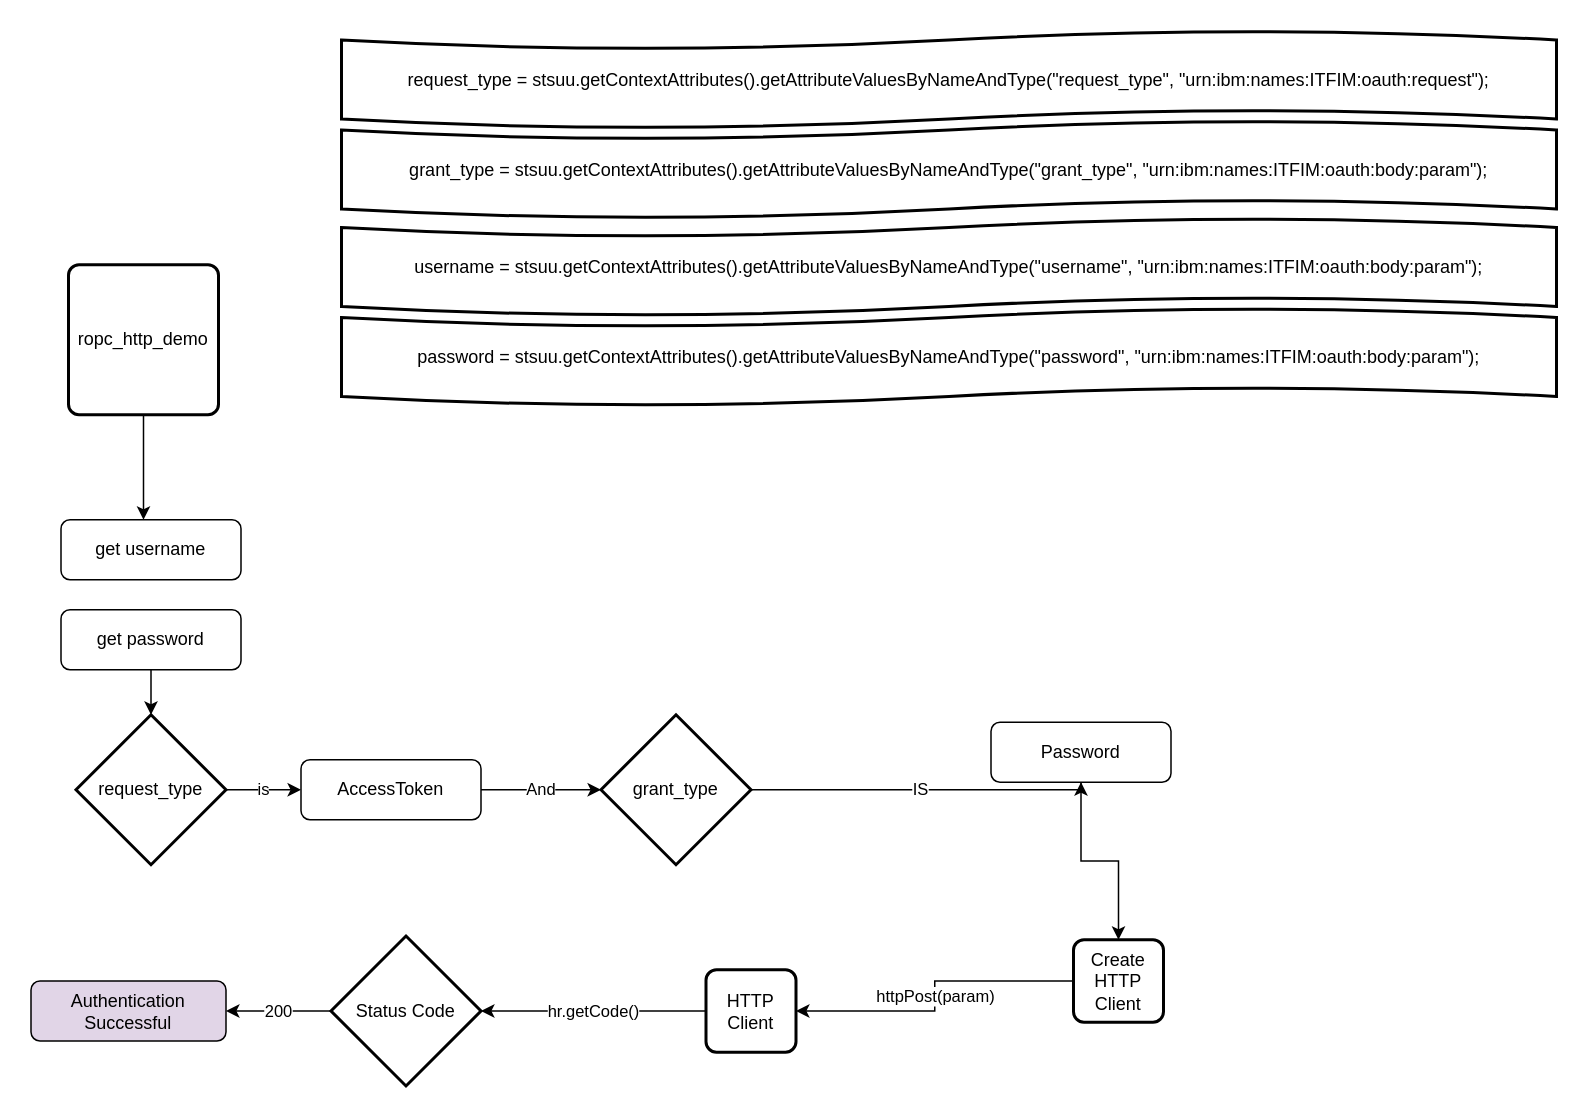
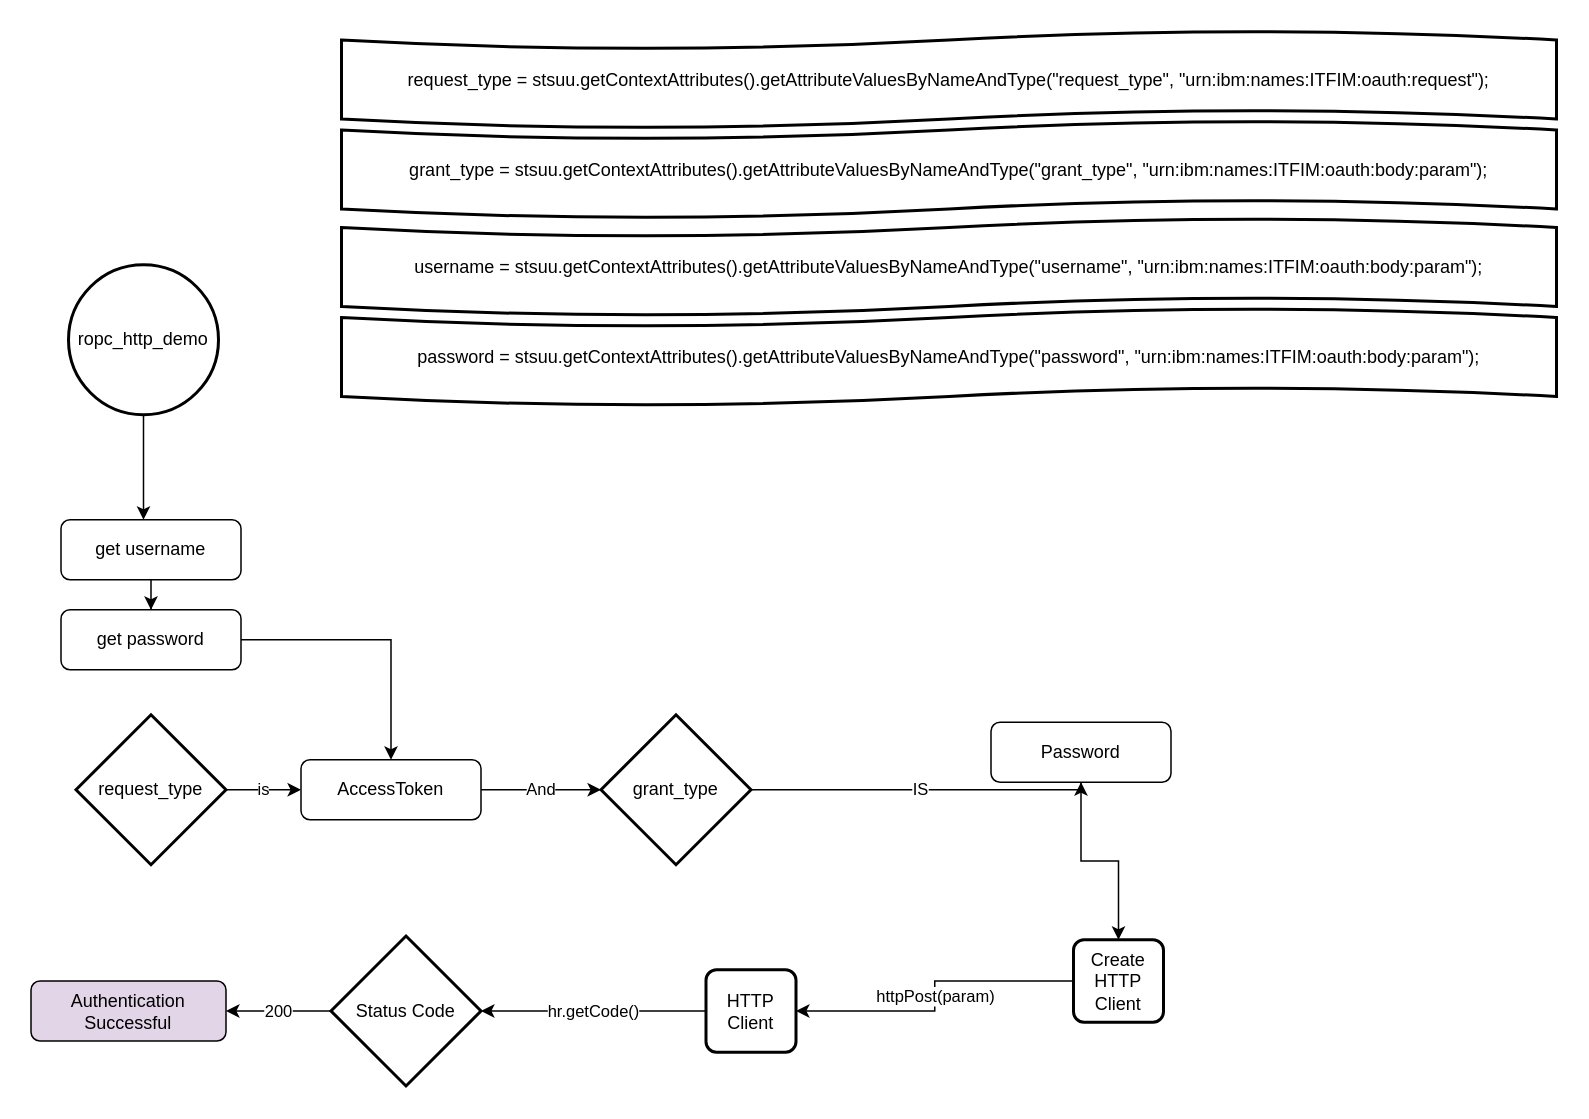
node "ropc_http_demo": shape rounded rectangle -> ellipse
edge "get username" -> "get password": added
edge "get password" -> "request_type": now "get password" -> "AccessToken"
